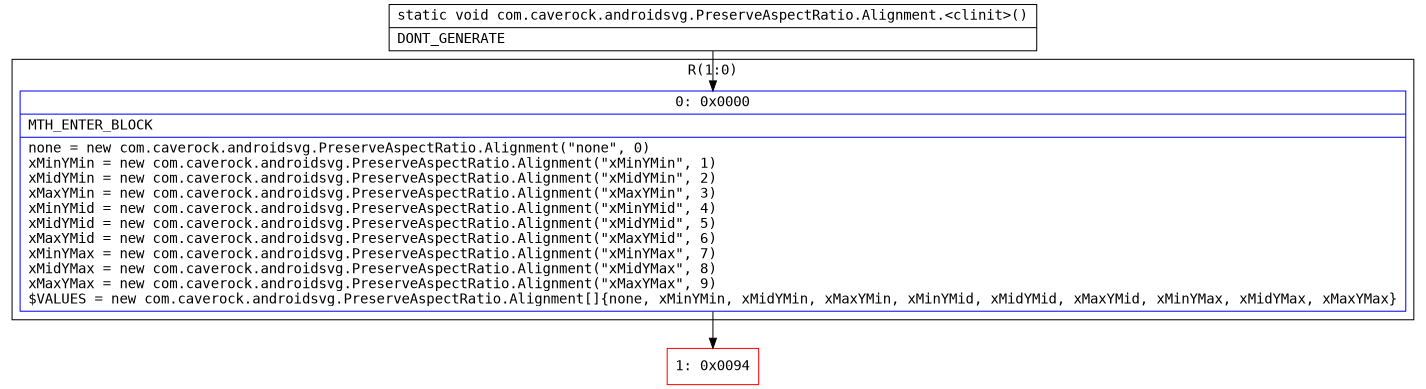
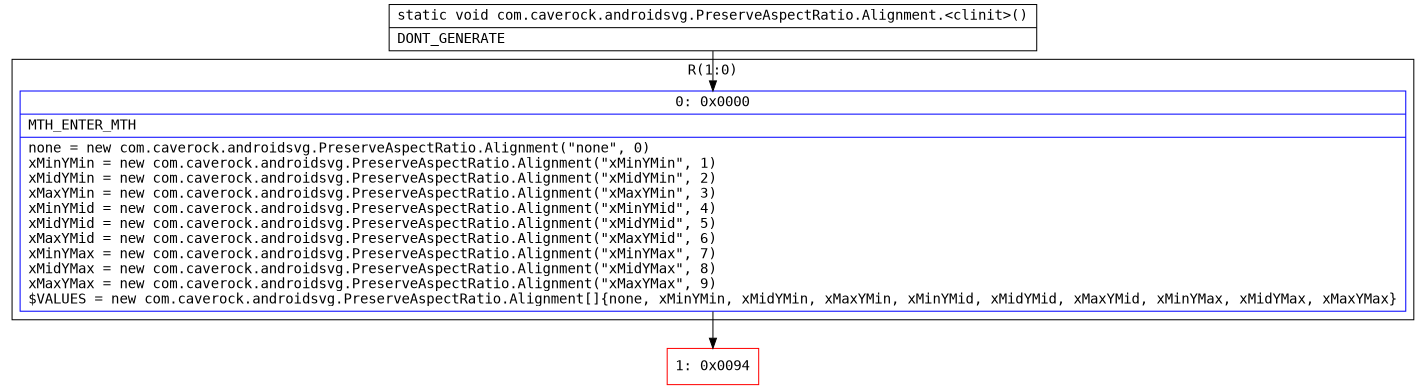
node "0: 0x0000": text "MTH_ENTER_BLOCK" -> "MTH_ENTER_MTH"
